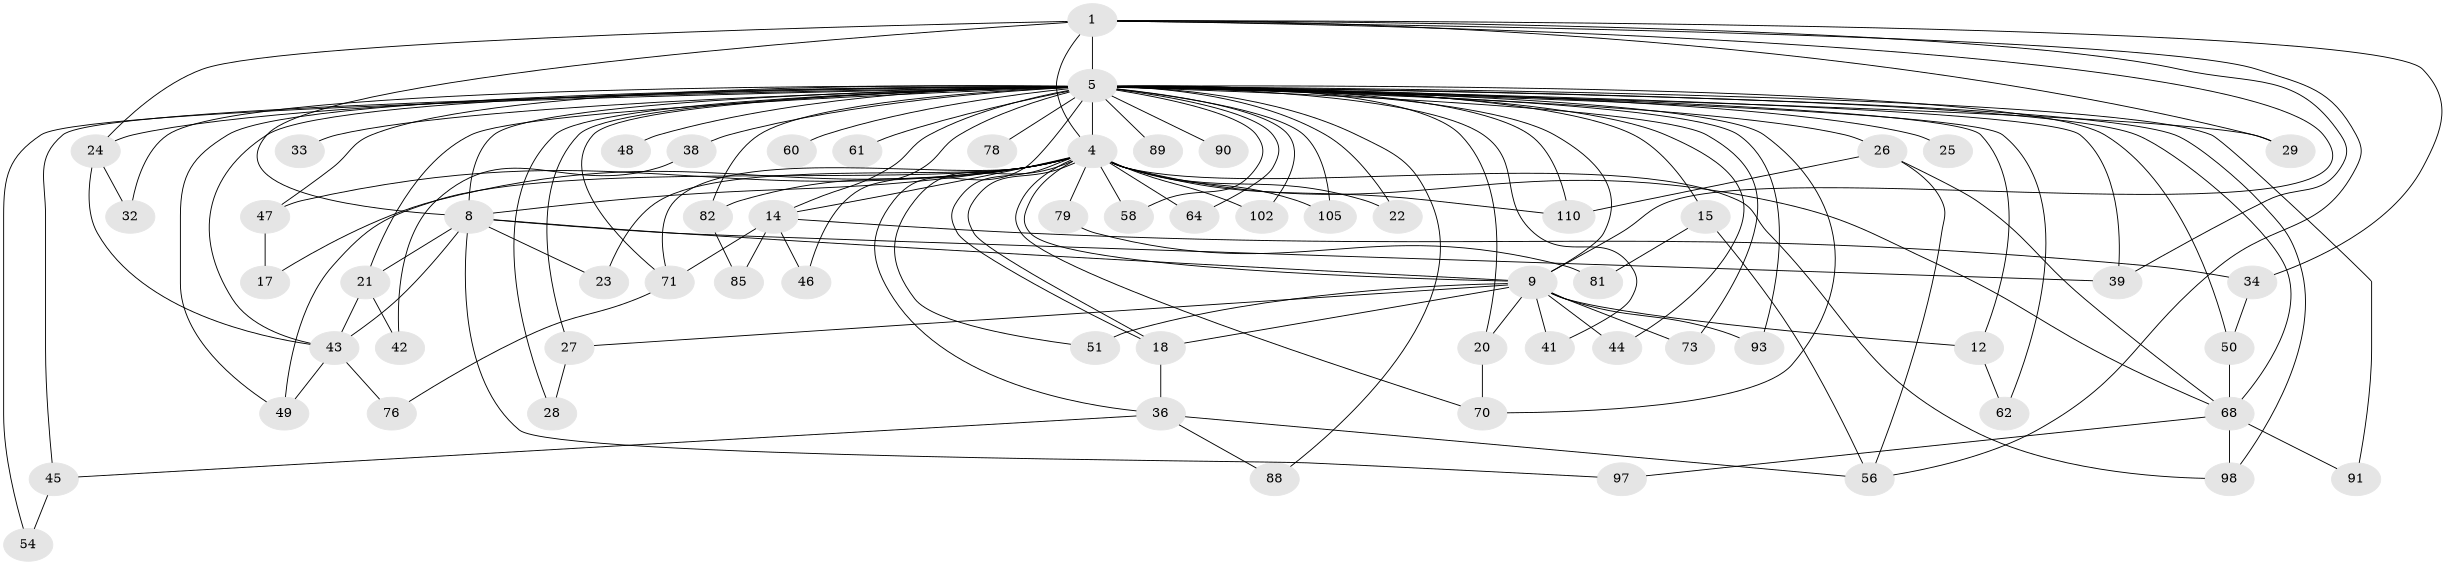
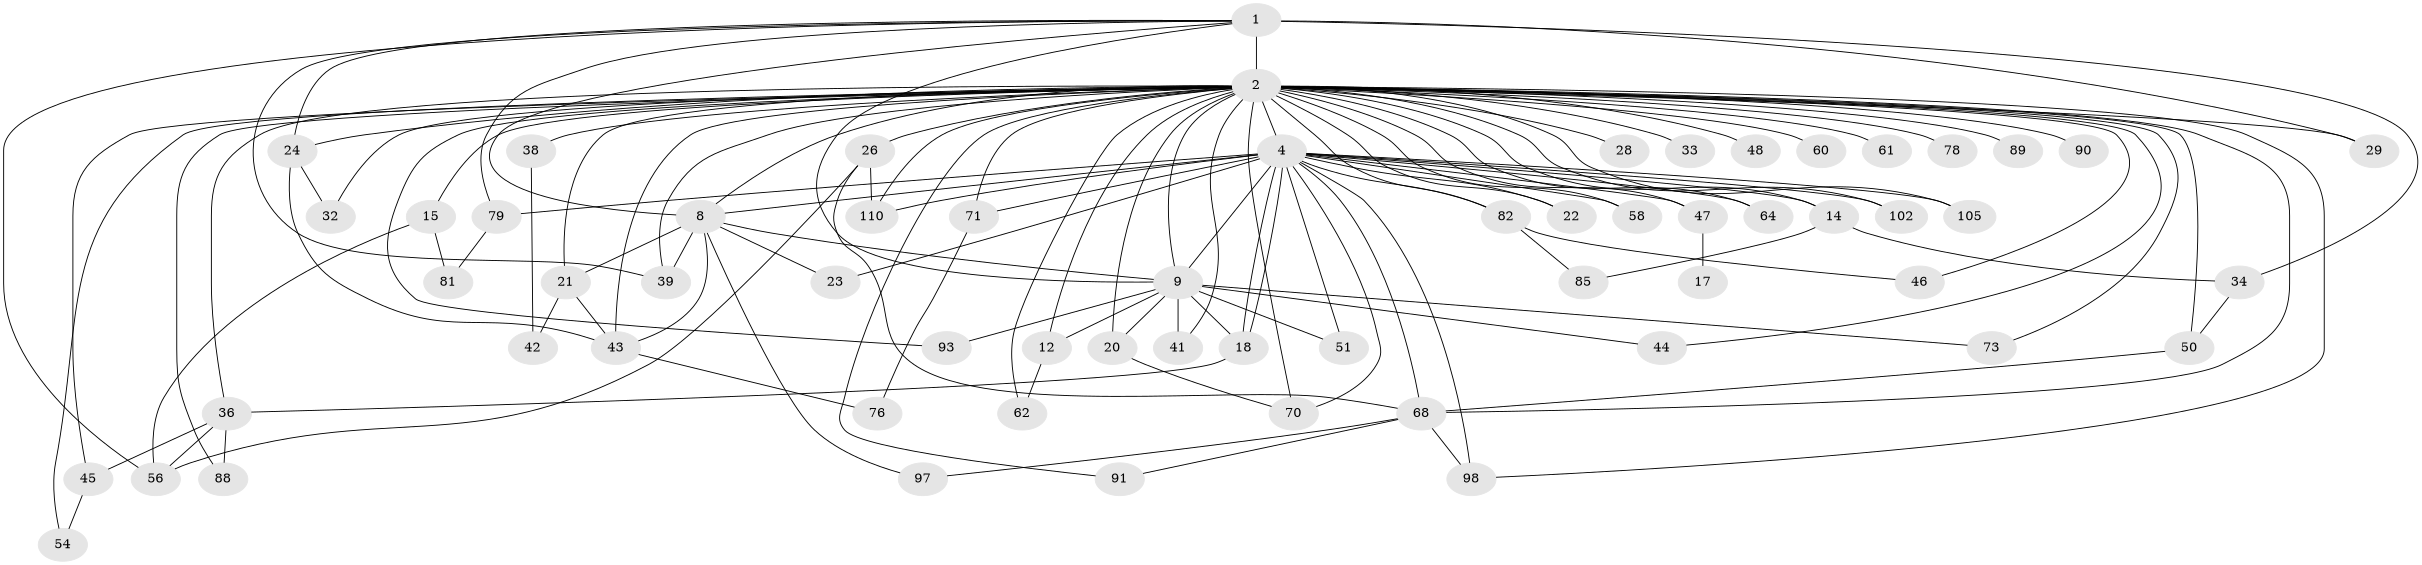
edge "1" -- "4": now "1" -- "79"
node "5": label "5" -> "2"
node "25": removed
edge "4" -- "17": removed
edge "14" -- "46": now "82" -- "46"
edge "14" -- "71": removed
node "27": removed
node "49": removed
